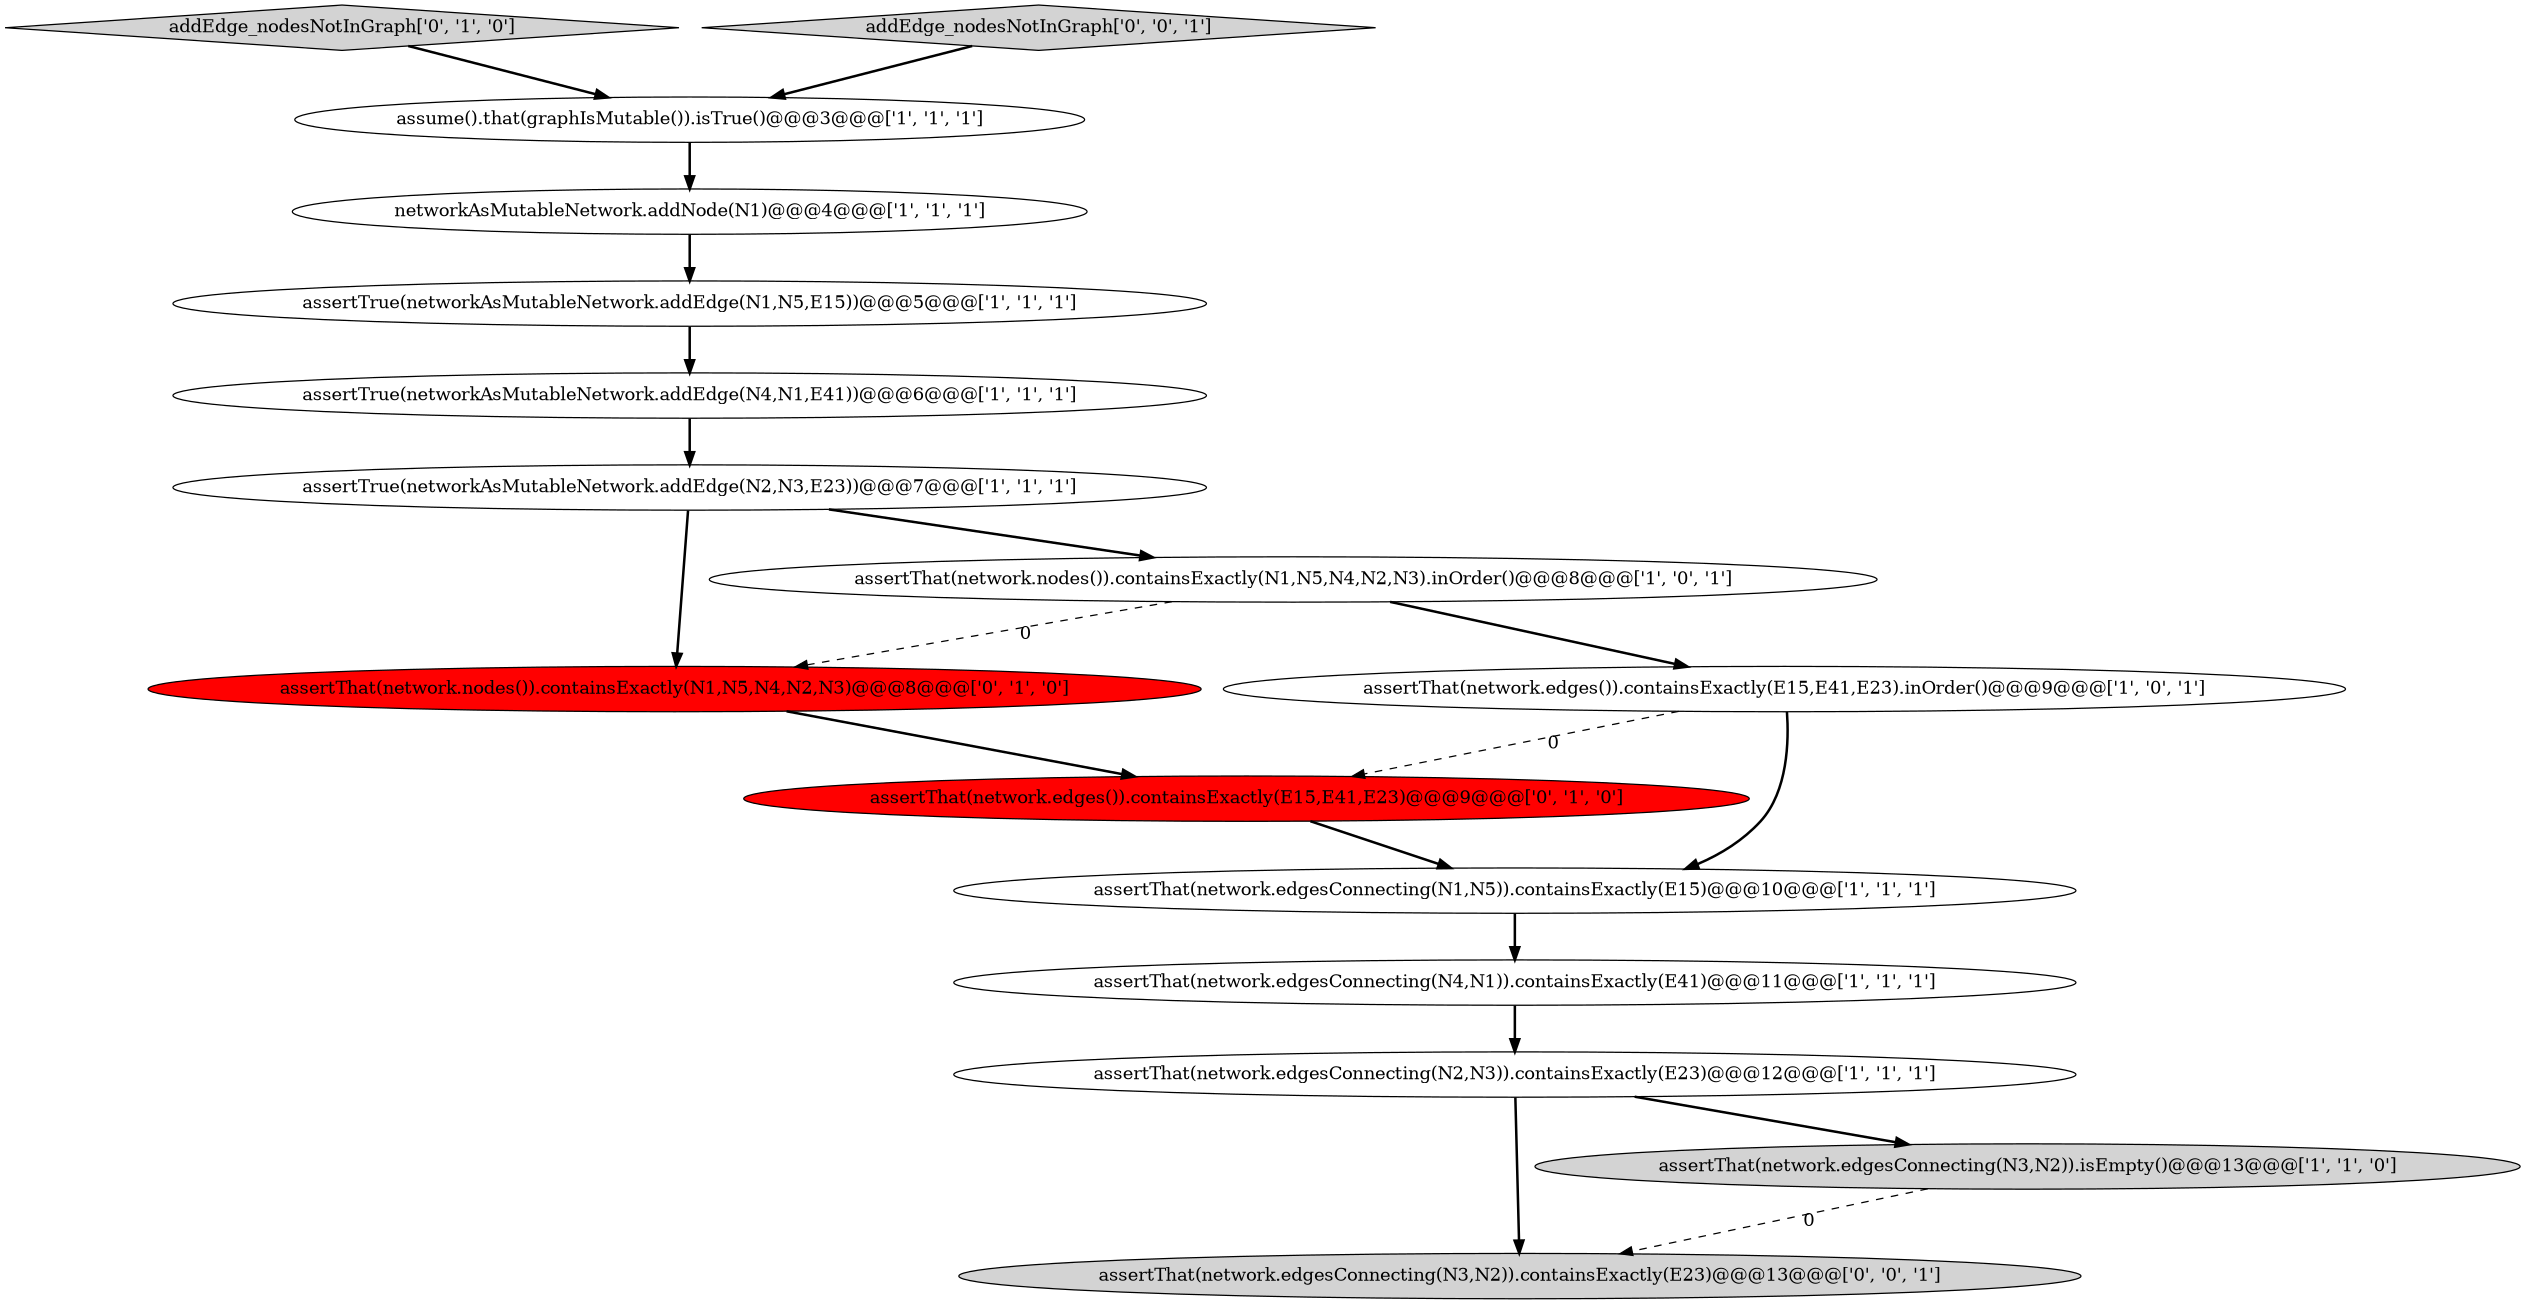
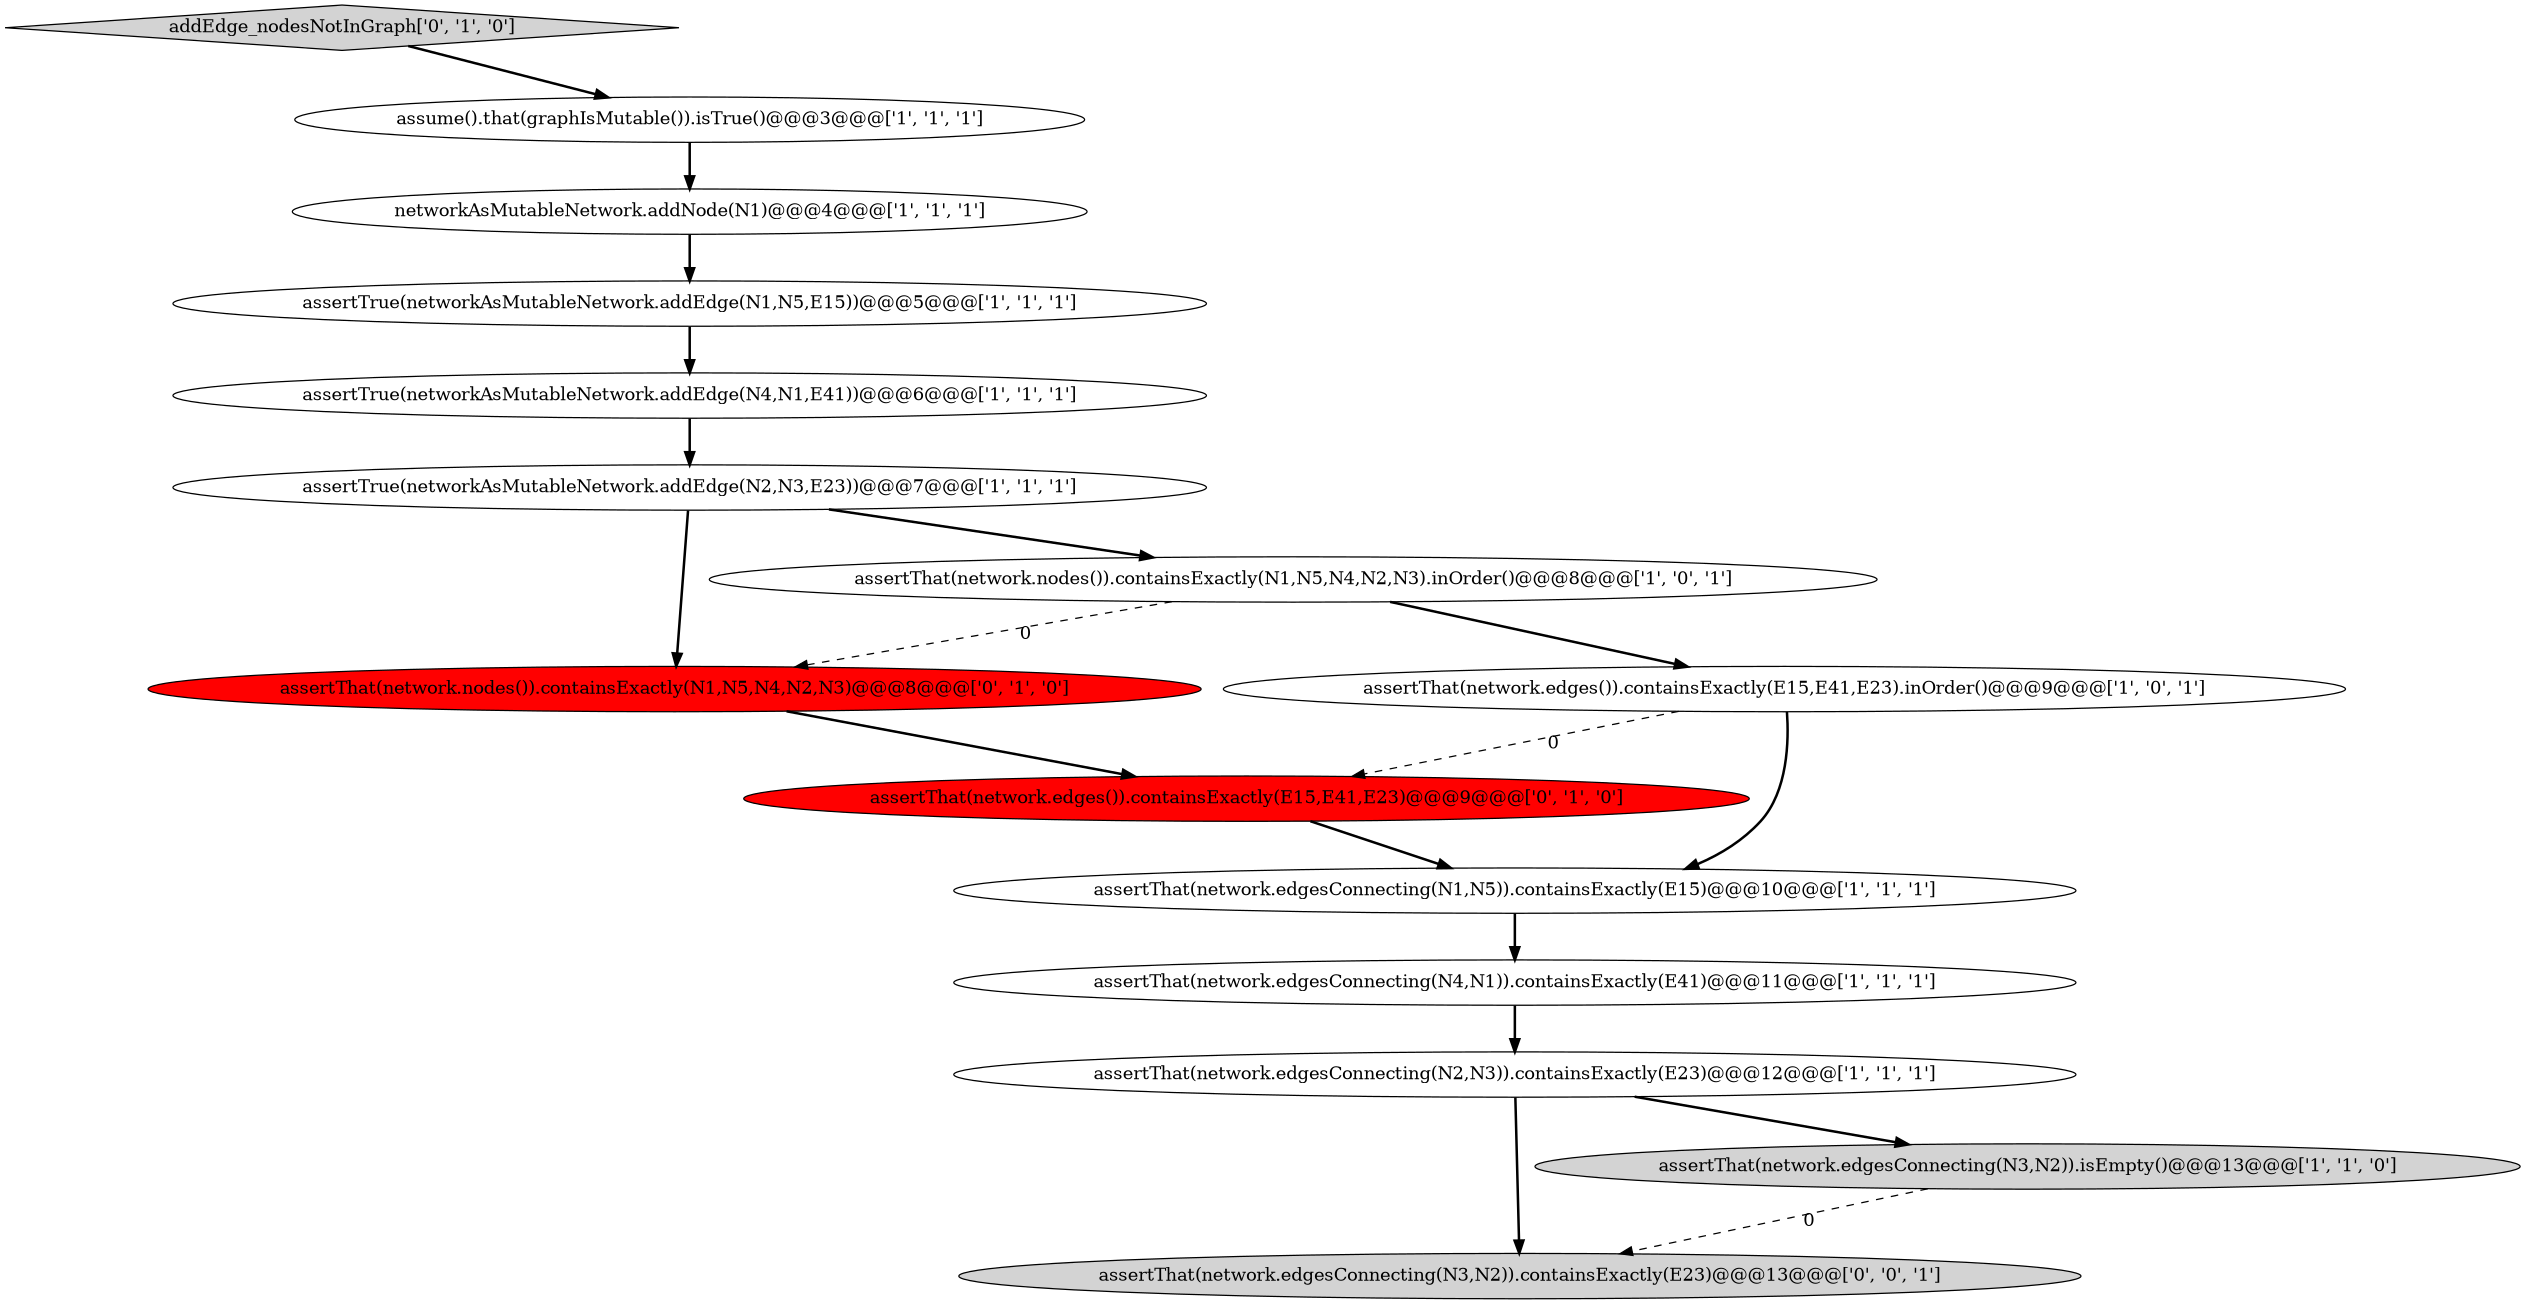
node "addEdge_nodesNotInGraph['0', '0', '1']": removed
